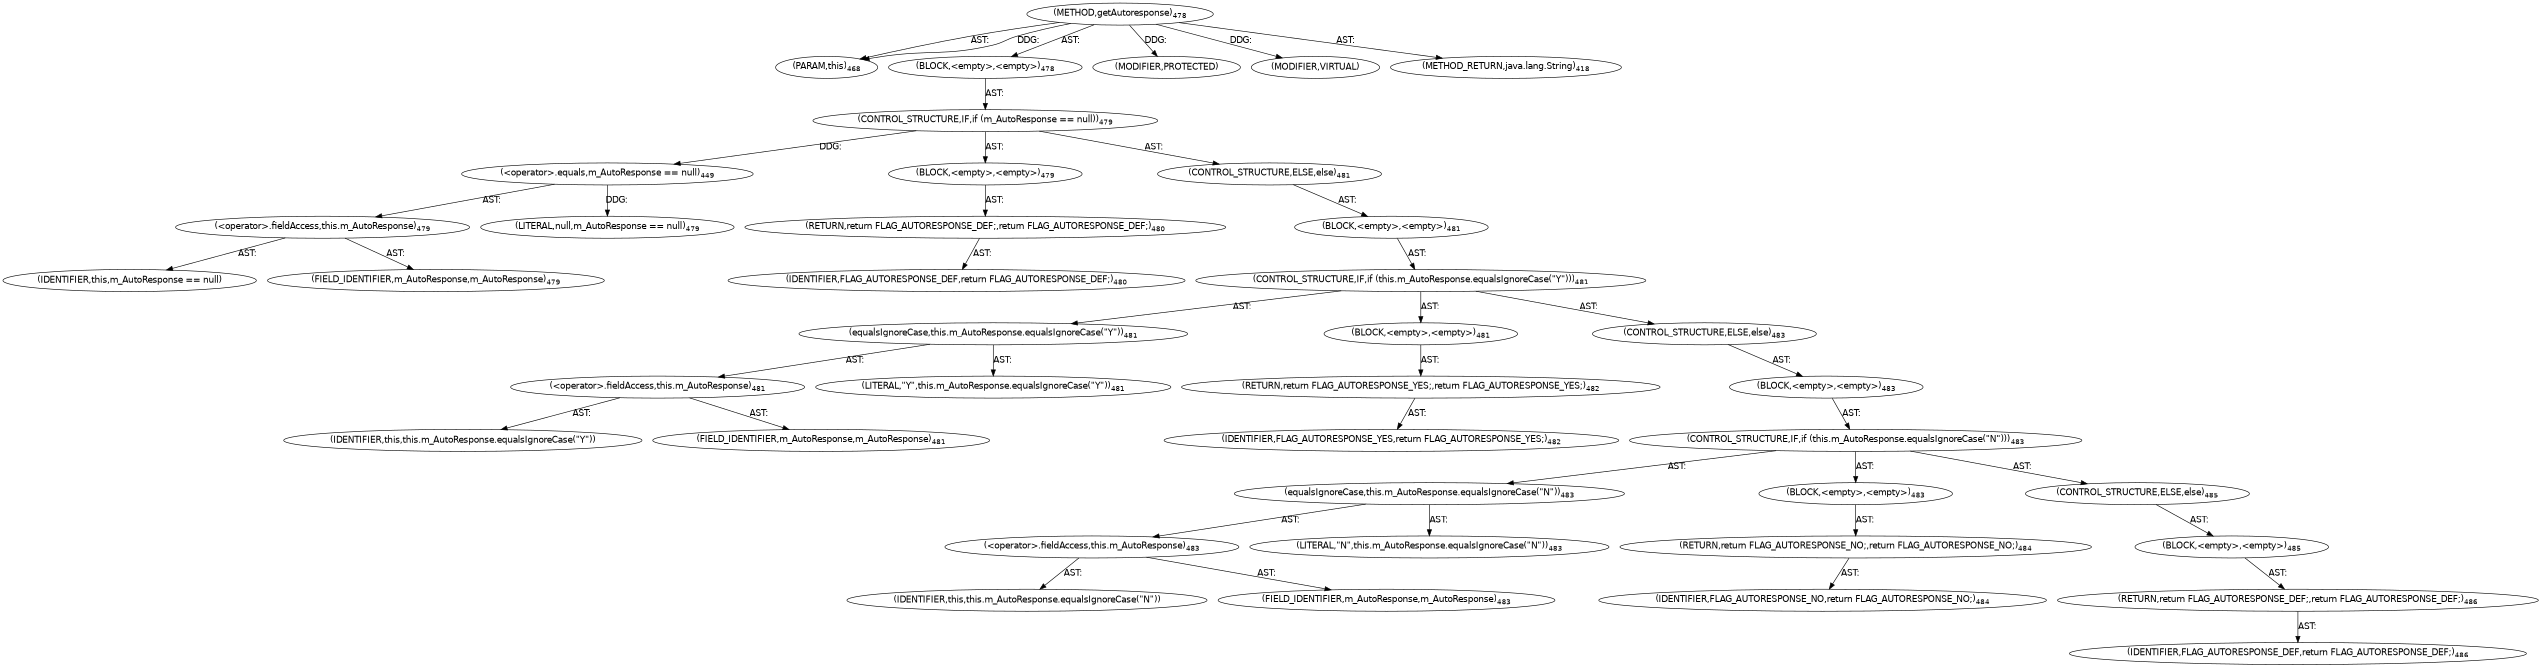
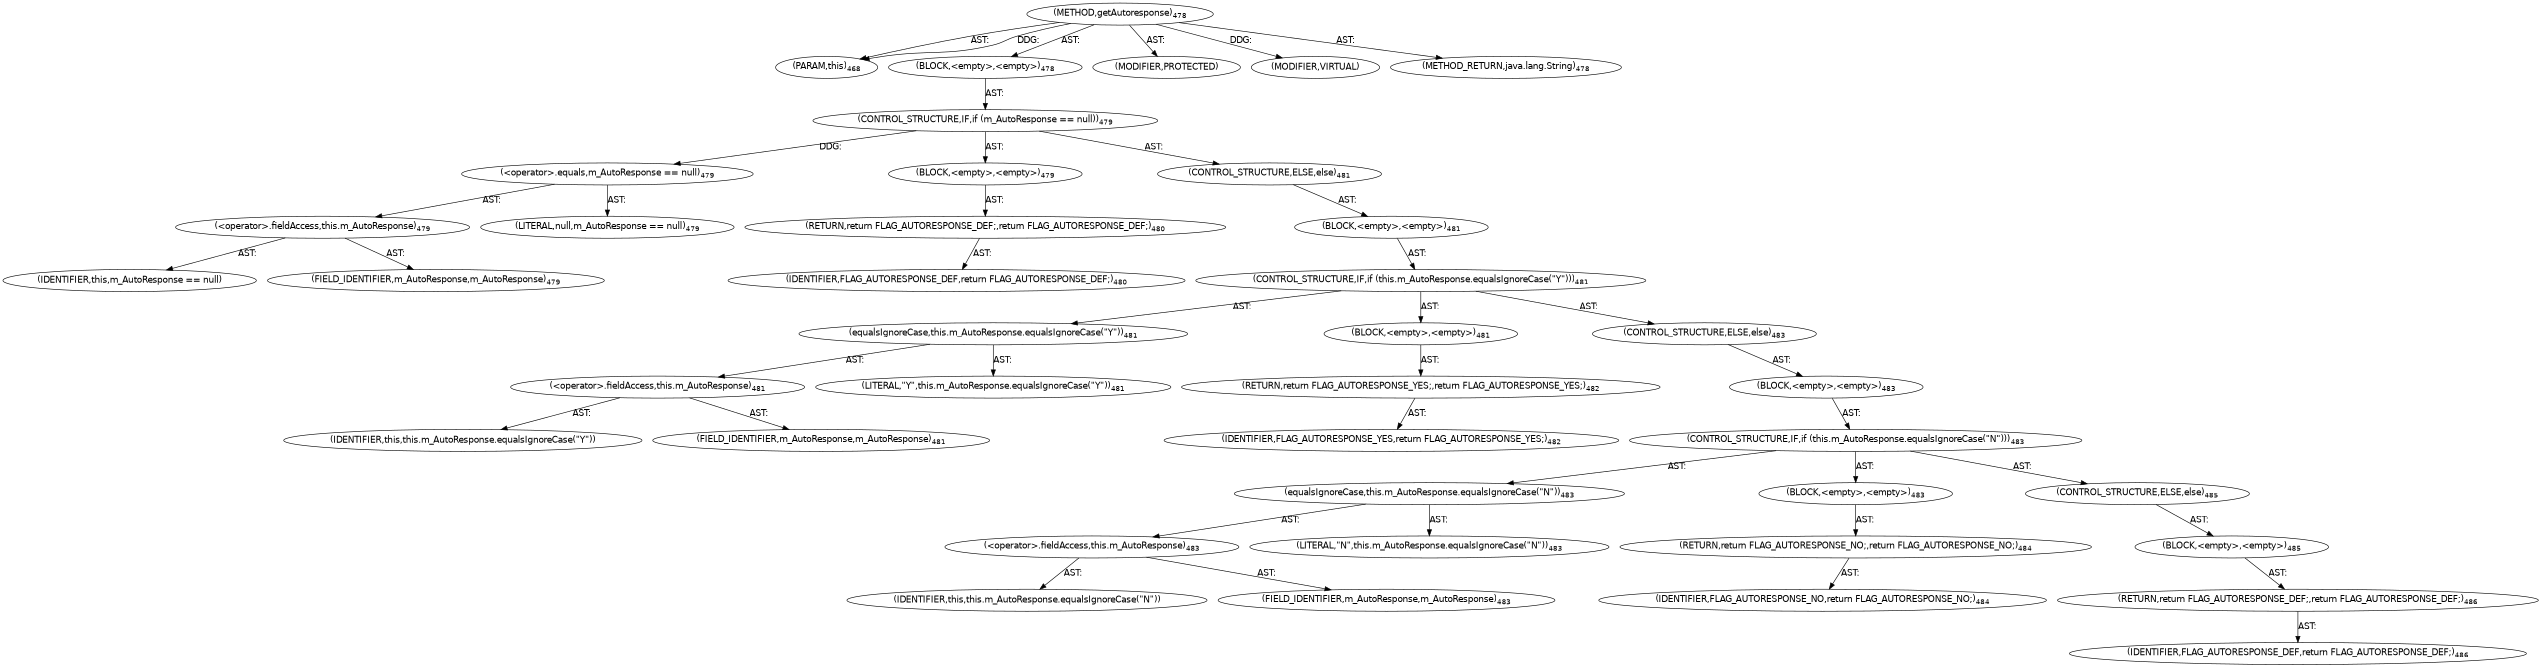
edge "(METHOD,getAutoresponse)" -> "(MODIFIER,PROTECTED)": label "DDG: " -> "AST: "
node "(METHOD_RETURN,java.lang.String)": text "418" -> "478"
node "(<operator>.equals,m_AutoResponse == null)": text "449" -> "479"
edge "(<operator>.equals,m_AutoResponse == null)" -> "(LITERAL,null,m_AutoResponse == null)": label "DDG: " -> "AST: "
